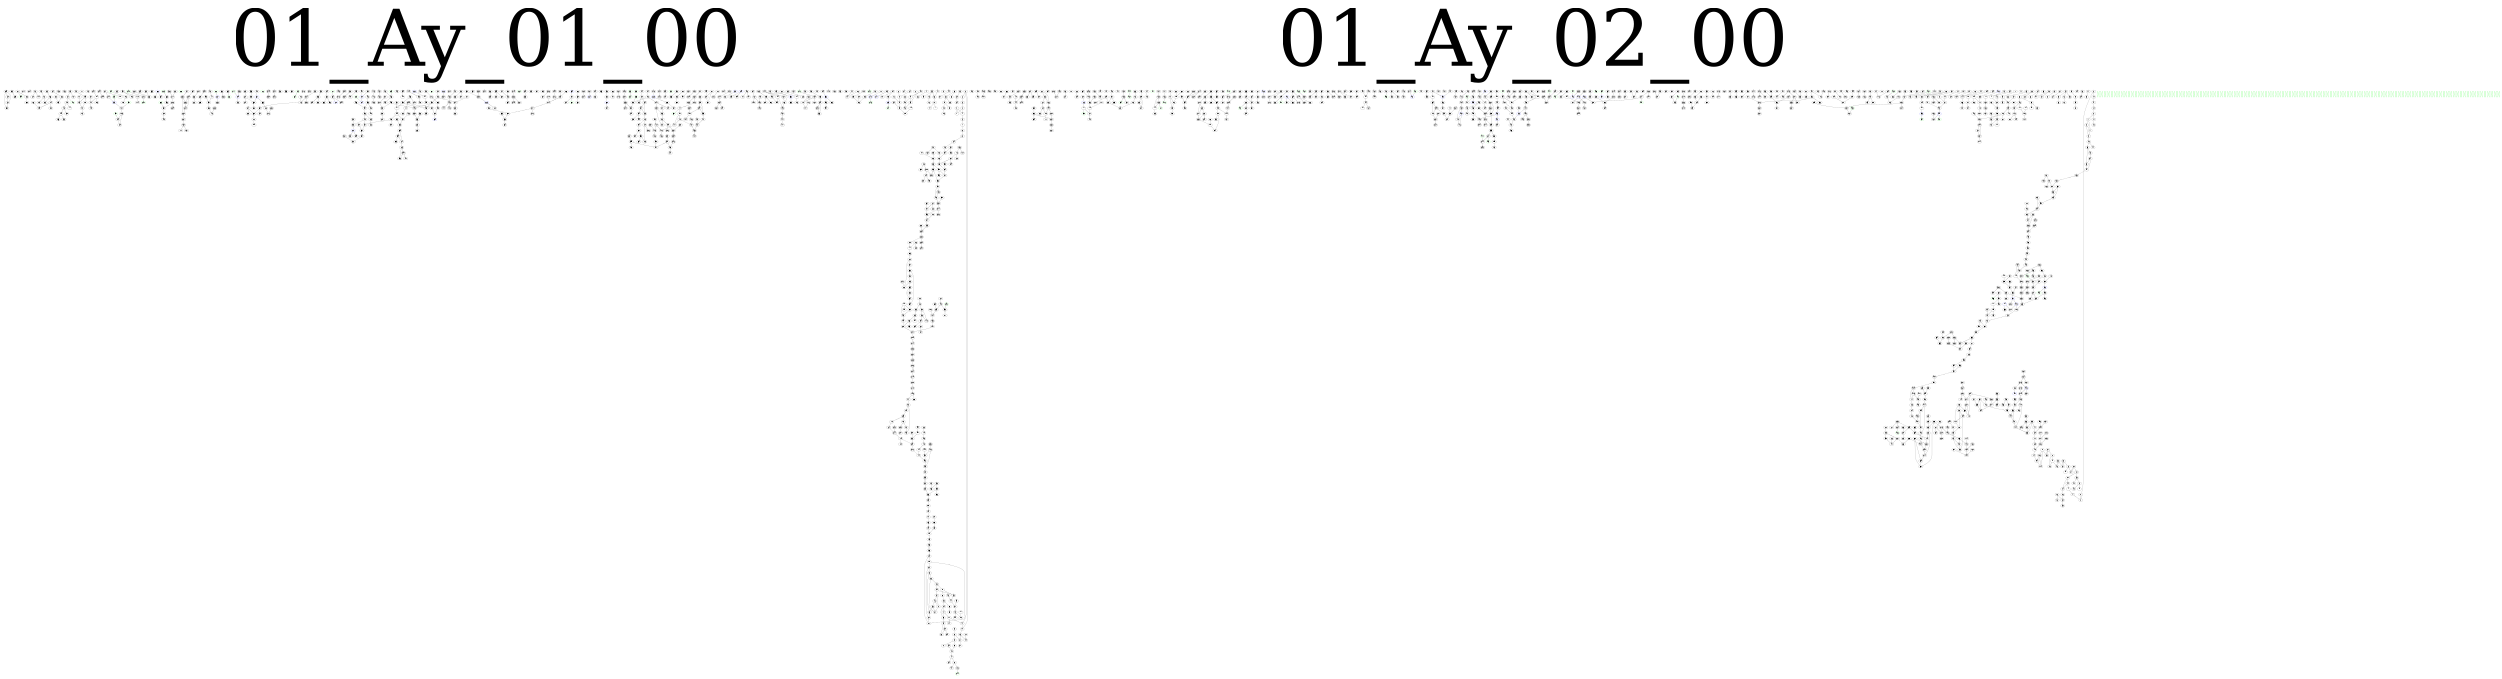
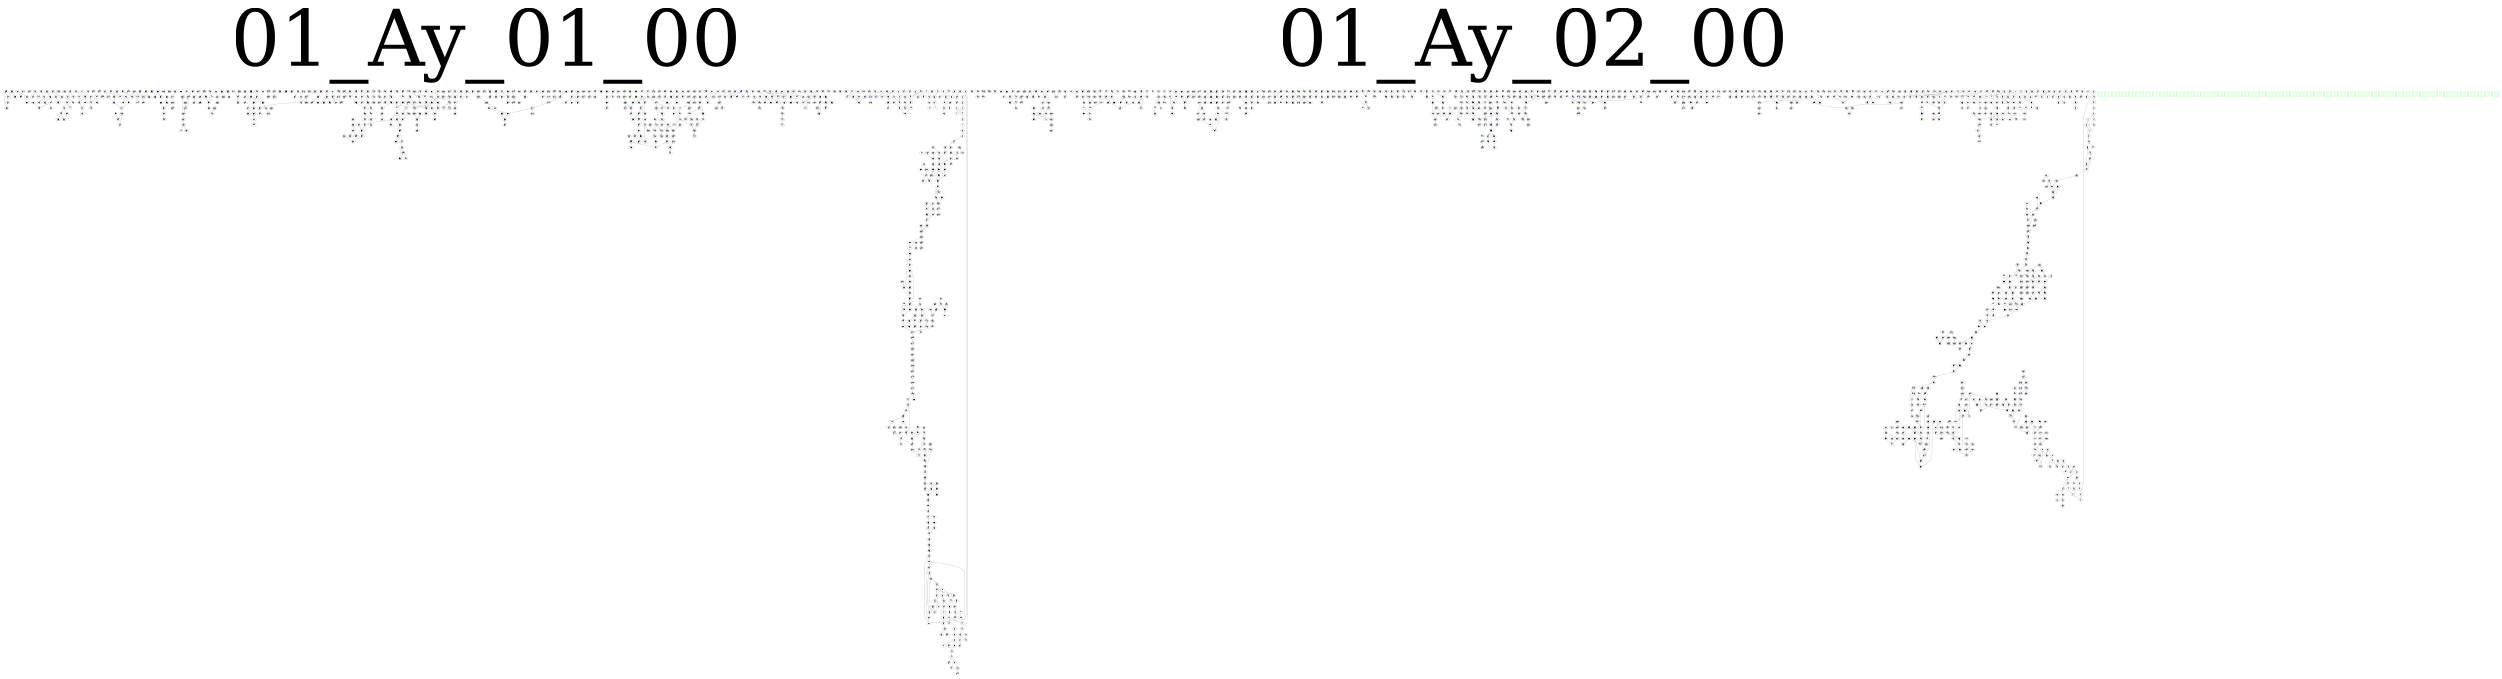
node "746": added
